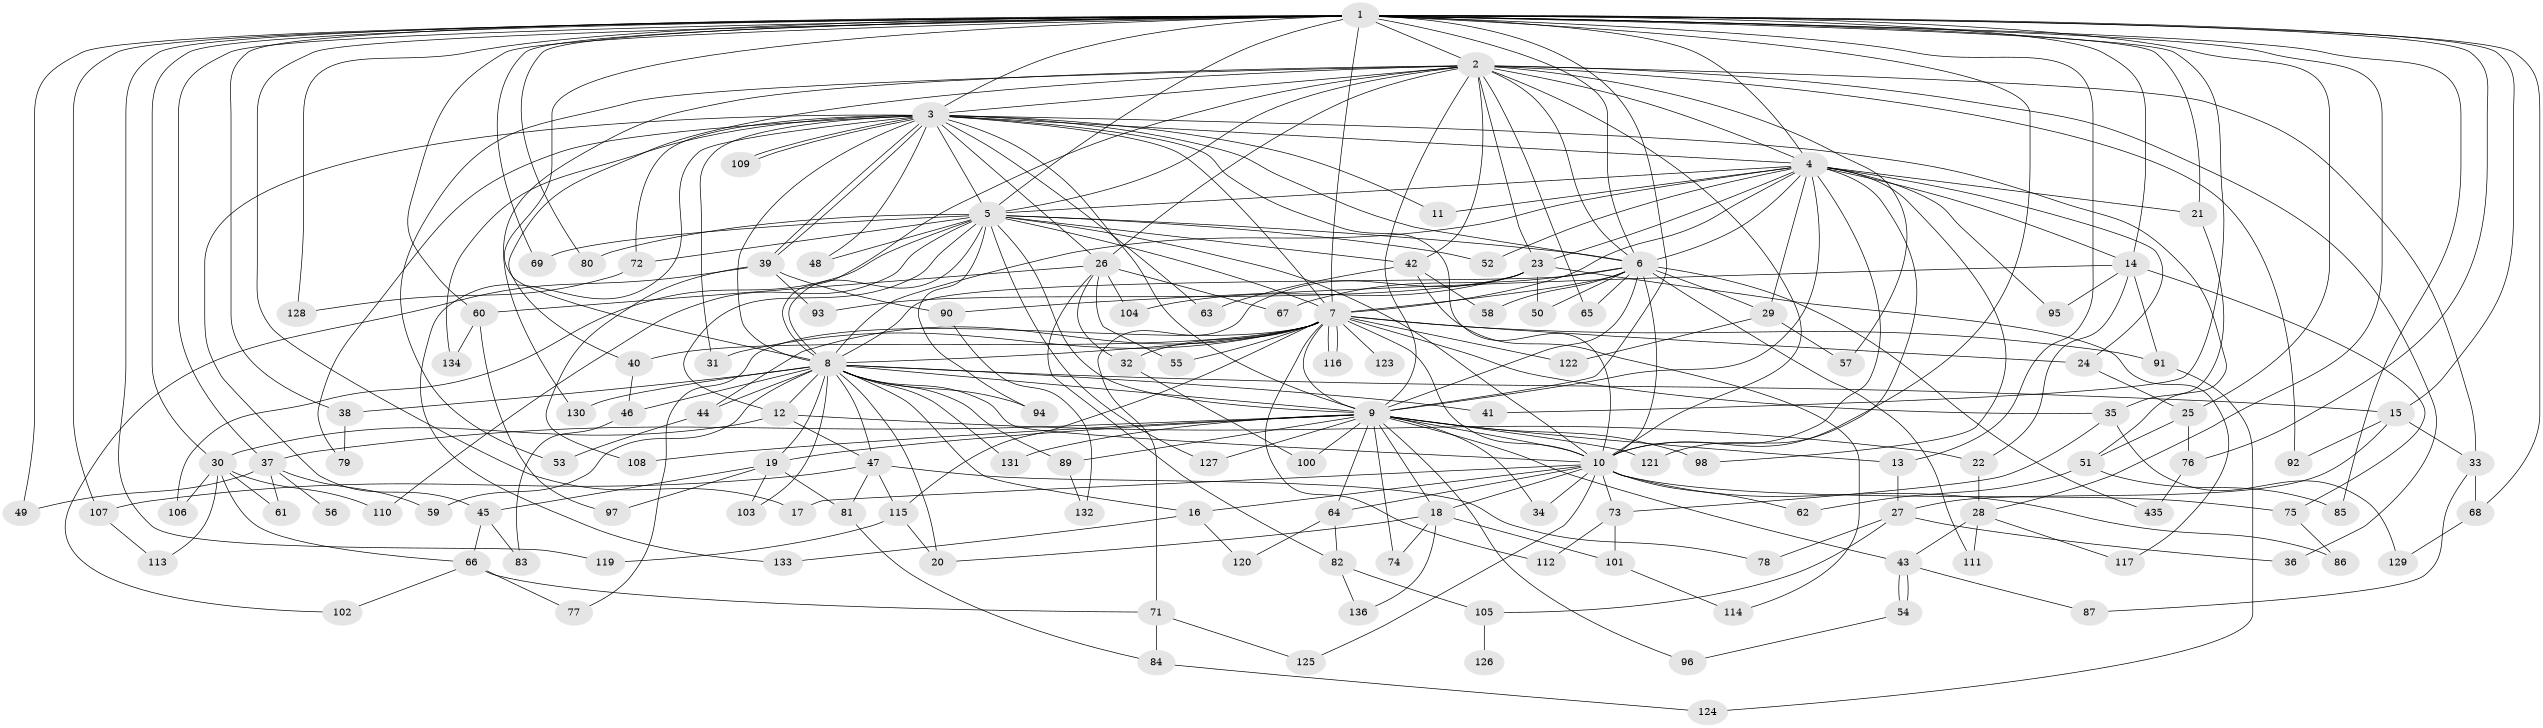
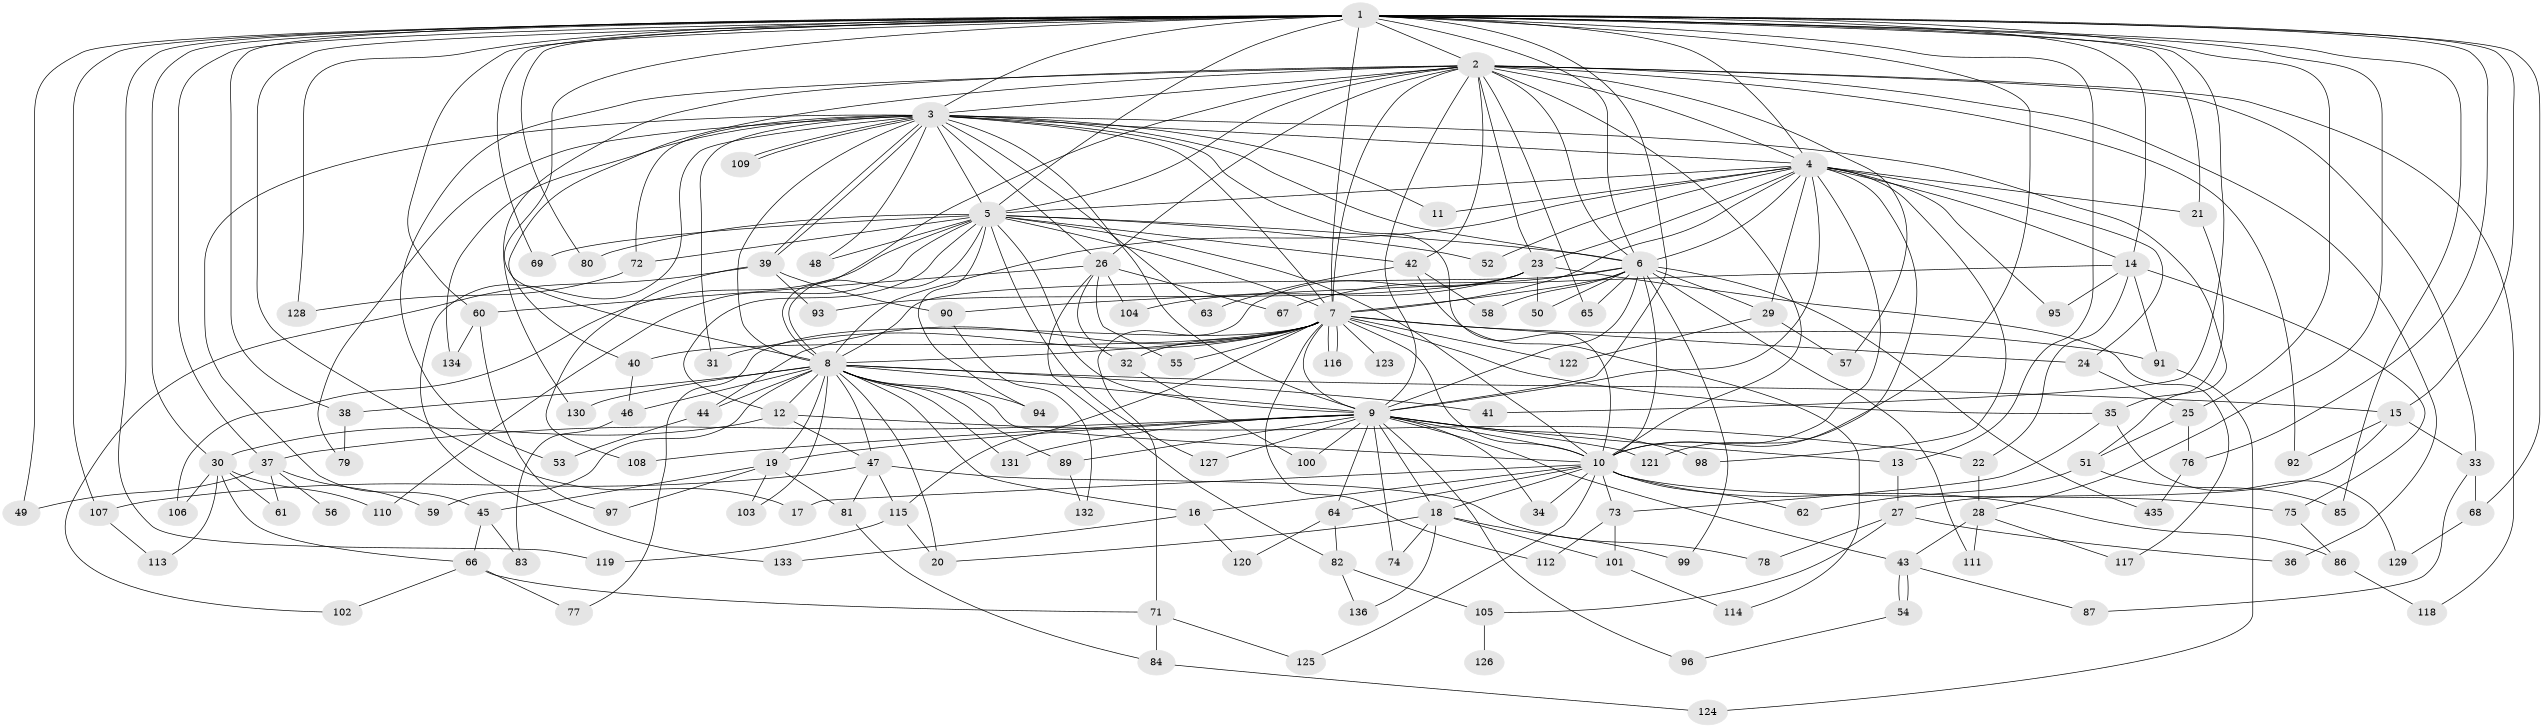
edge "2" -- "7": added
node "99": added
node "118": added
